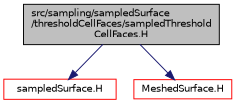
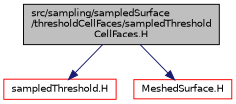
node "sampledSurface.H": label "sampledSurface.H" -> "sampledThreshold.H"
